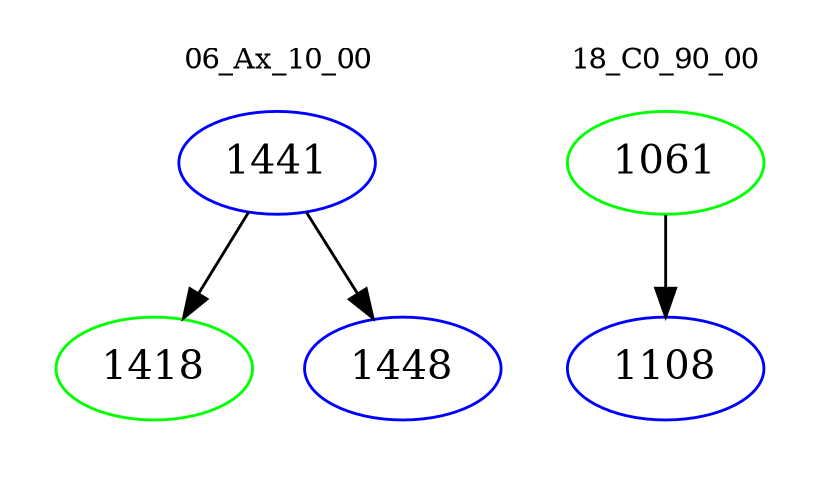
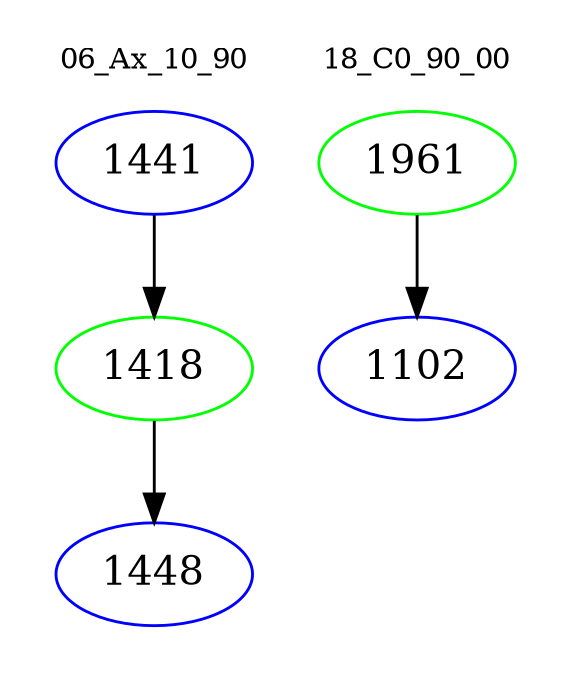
cluster "06_Ax_10_00": label "06_Ax_10_00" -> "06_Ax_10_90"
node "1061": label "1061" -> "1961"
edge "1441" -> "1448": now "1418" -> "1448"
node "1108": label "1108" -> "1102"
